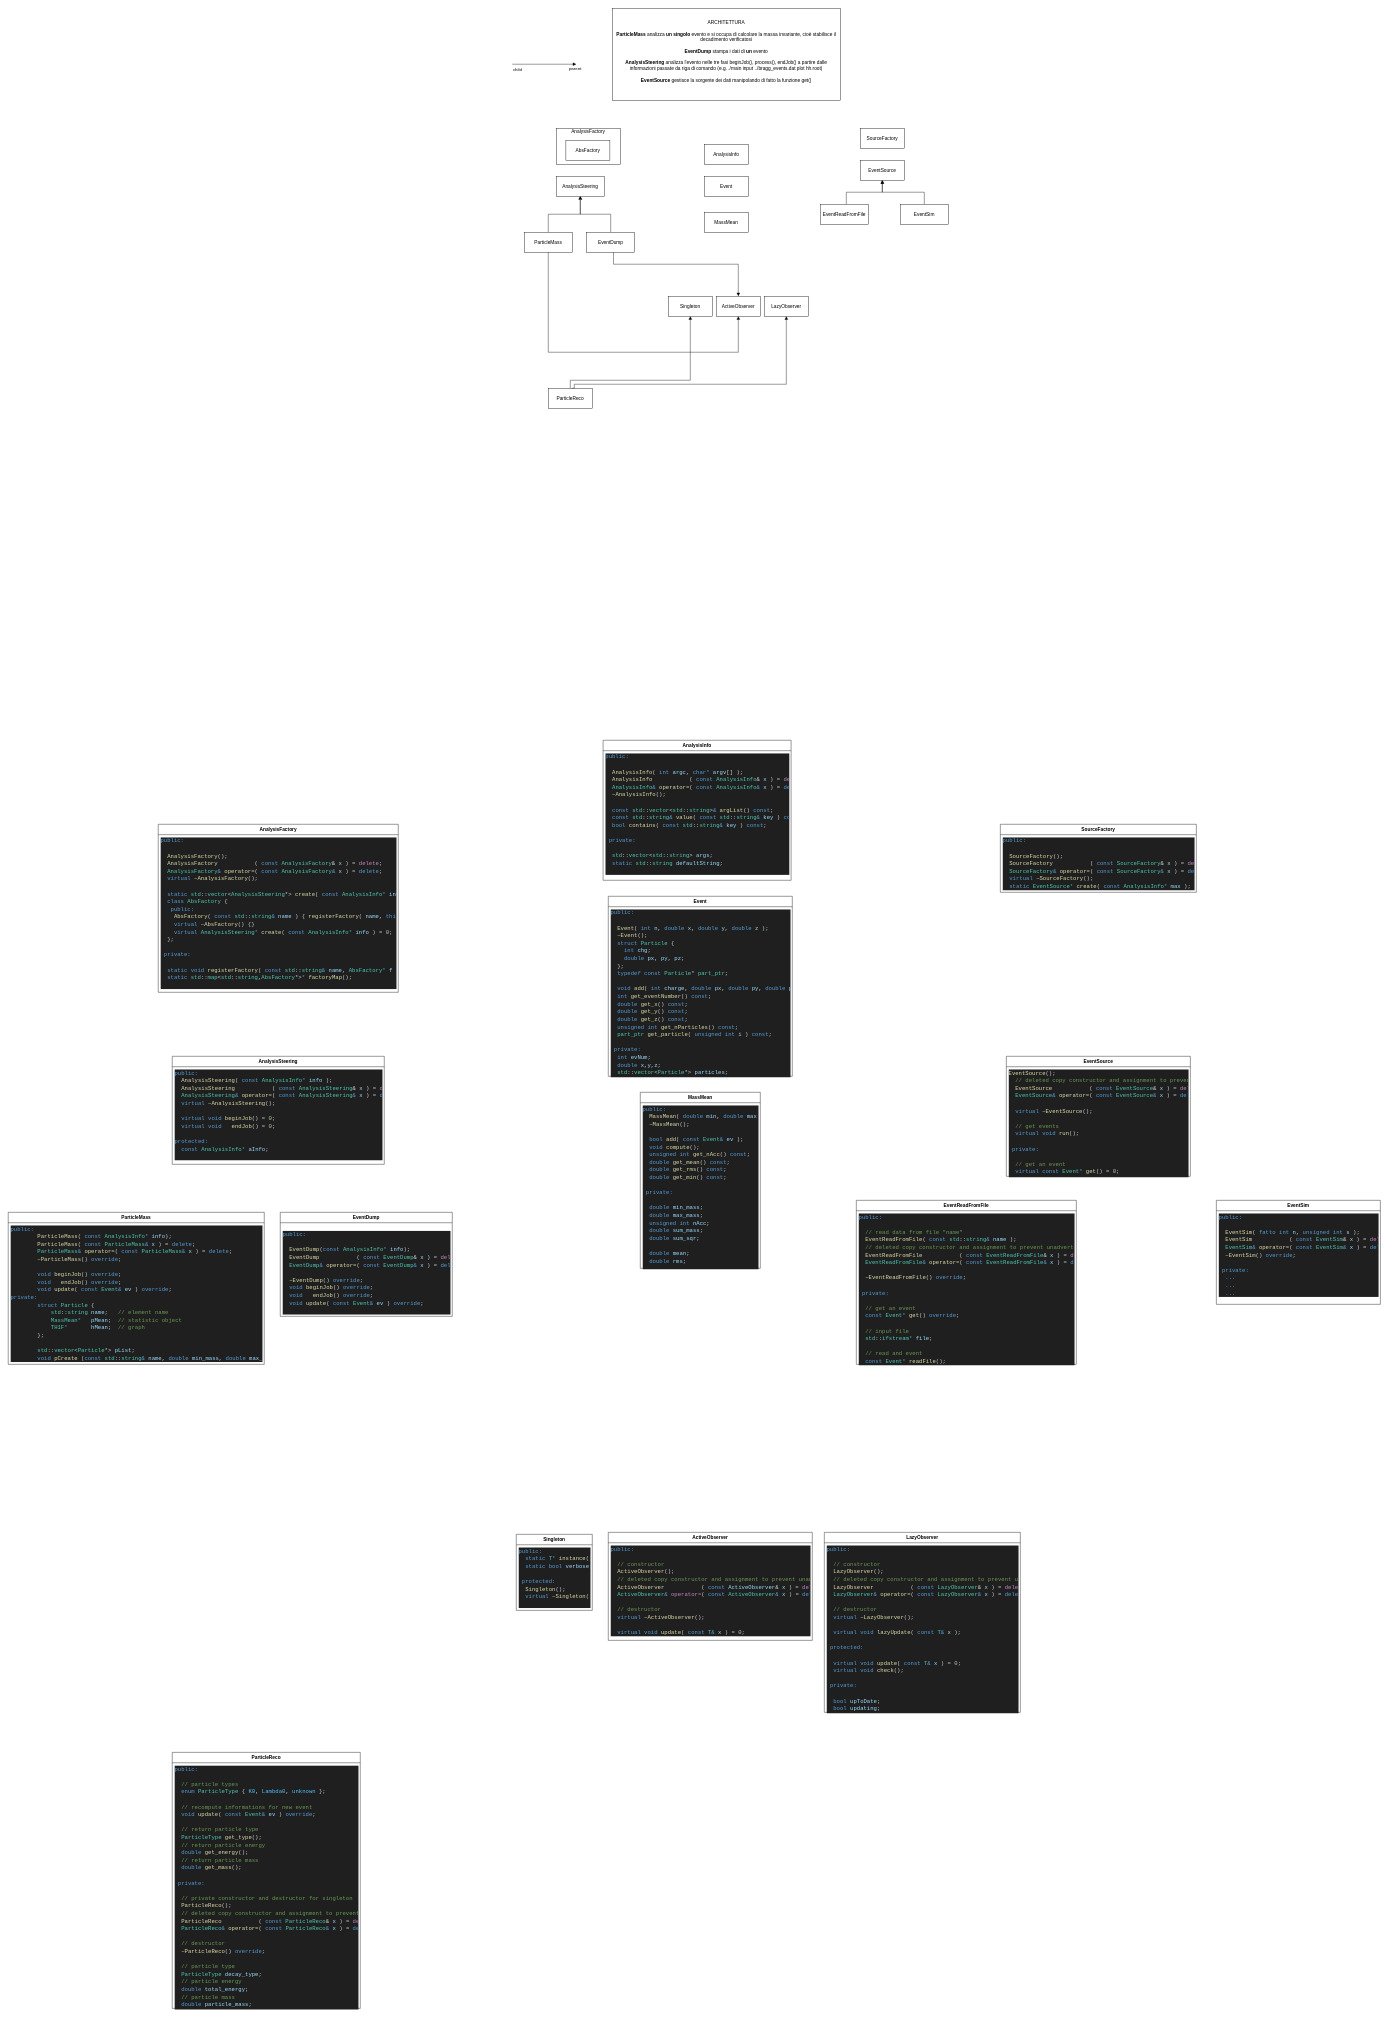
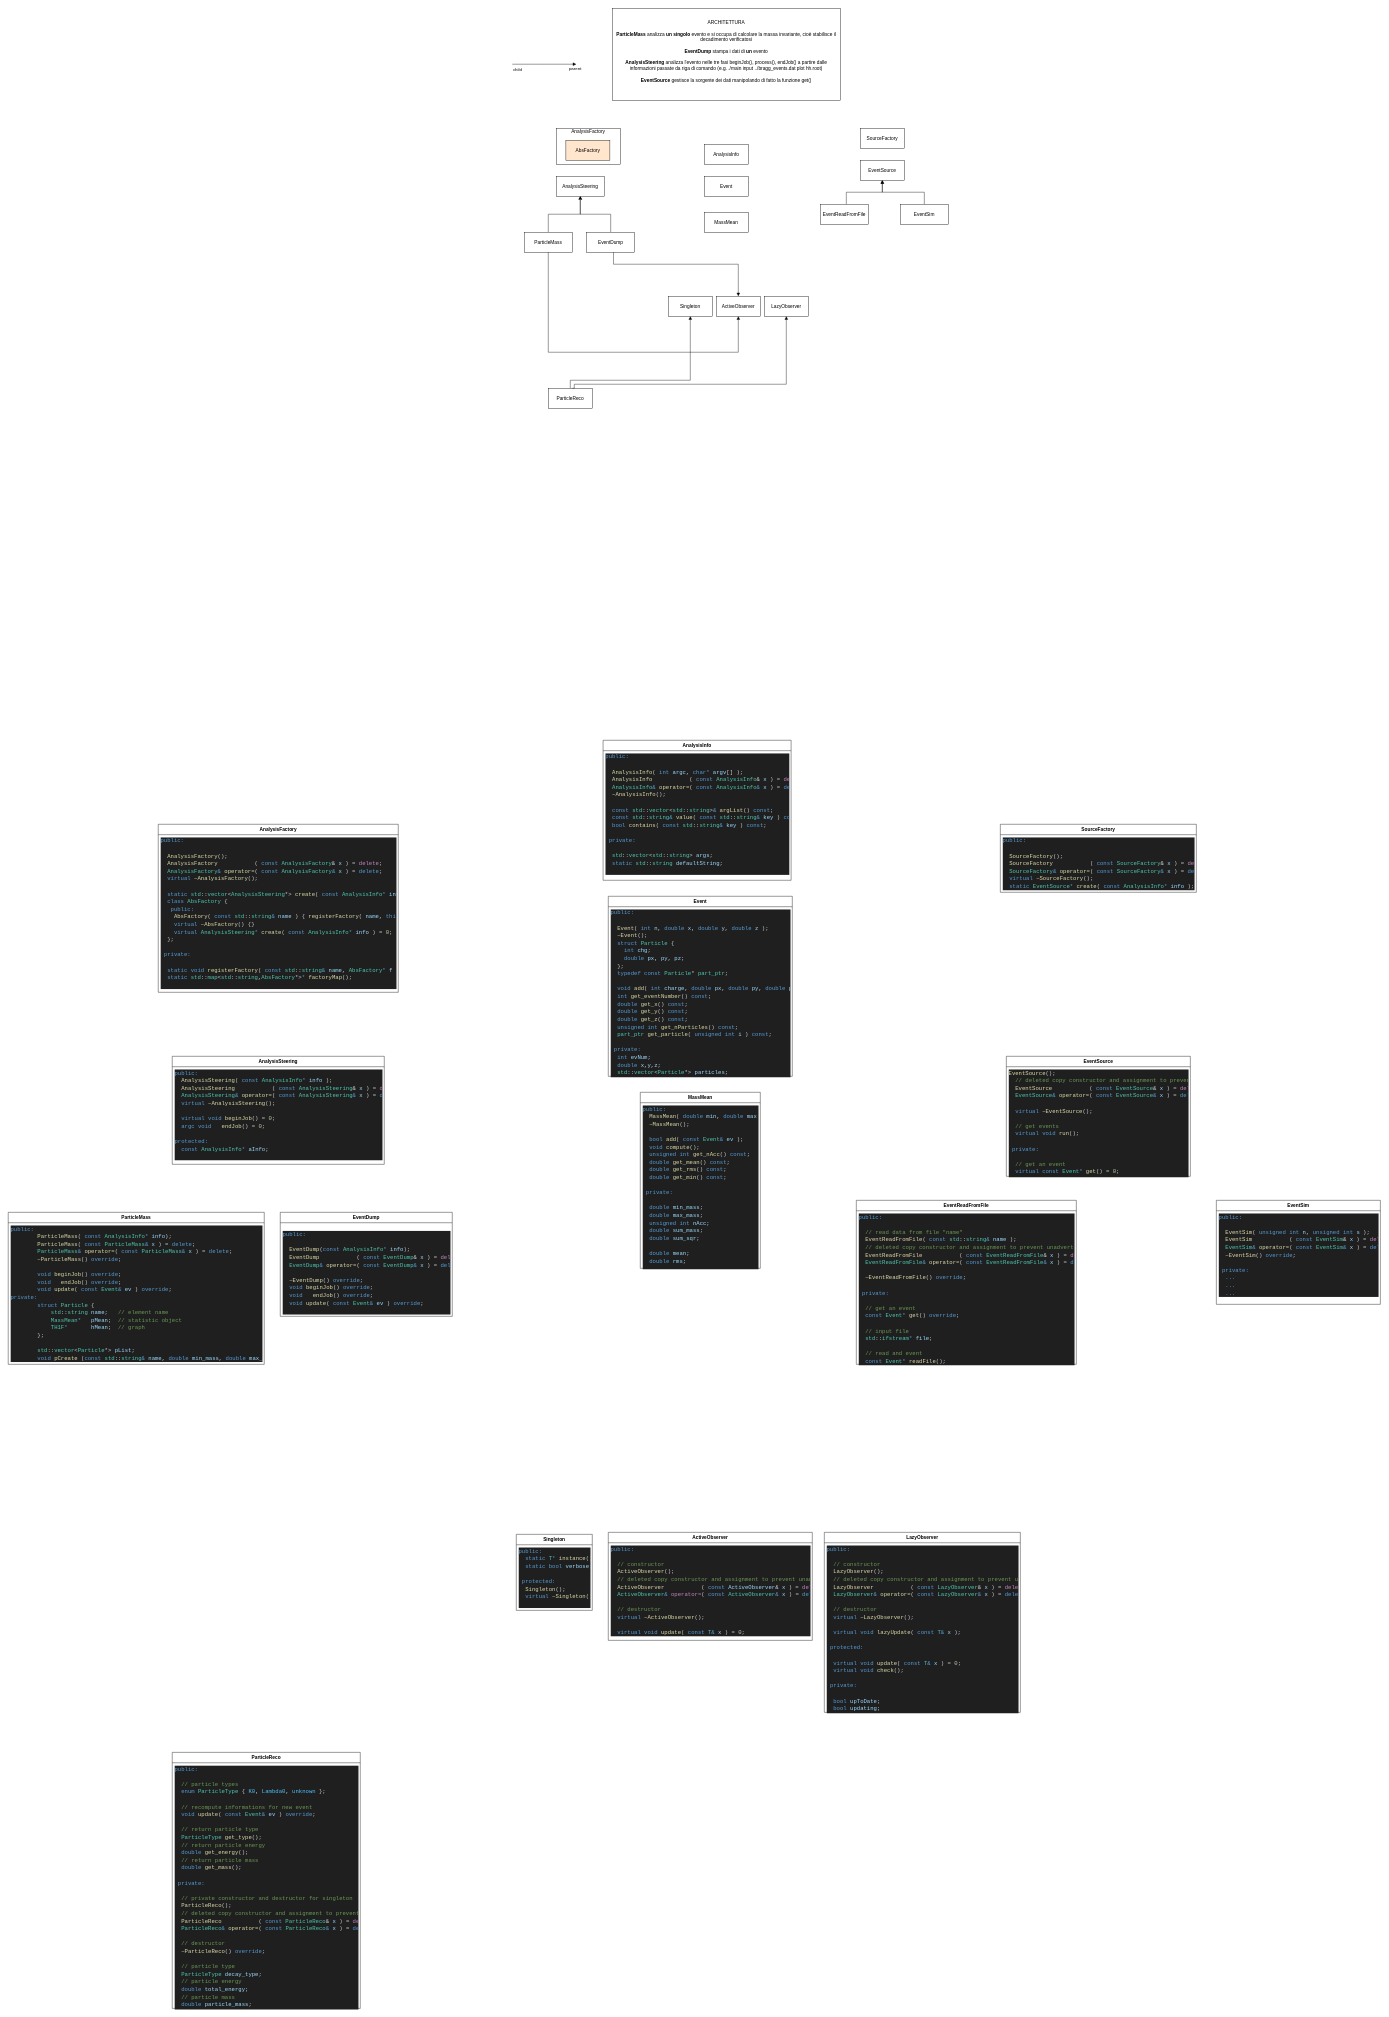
node "AbsFactory": fillcolor #ffffff -> #ffe6cc
node "public: SourceFactory(); SourceFactory ( const SourceFactory& x ) = delete; SourceFactory& operator=( const SourceFactory& x ) = delete; virtual ~SourceFactory(); static EventSource* create( const AnalysisInfo* max );": label "public: SourceFactory(); SourceFactory ( const SourceFactory& x ) = delete; SourceFactory& operator=( const SourceFactory& x ) = delete; virtual ~SourceFactory(); static EventSource* create( const AnalysisInfo* max );" -> "public: SourceFactory(); SourceFactory ( const SourceFactory& x ) = delete; SourceFactory& operator=( const SourceFactory& x ) = delete; virtual ~SourceFactory(); static EventSource* create( const AnalysisInfo* info );"
node "public: AnalysisSteering( const AnalysisInfo* info ); AnalysisSteering ( const AnalysisSteering& x ) = delete; AnalysisSteering& operator=( const AnalysisSteering& x ) = delete; virtual ~AnalysisSteering(); virtual void beginJob() = 0; virtual void endJob() = 0; protected: const AnalysisInfo* aInfo;": label "public: AnalysisSteering( const AnalysisInfo* info ); AnalysisSteering ( const AnalysisSteering& x ) = delete; AnalysisSteering& operator=( const AnalysisSteering& x ) = delete; virtual ~AnalysisSteering(); virtual void beginJob() = 0; virtual void endJob() = 0; protected: const AnalysisInfo* aInfo;" -> "public: AnalysisSteering( const AnalysisInfo* info ); AnalysisSteering ( const AnalysisSteering& x ) = delete; AnalysisSteering& operator=( const AnalysisSteering& x ) = delete; virtual ~AnalysisSteering(); virtual void beginJob() = 0; argc void endJob() = 0; protected: const AnalysisInfo* aInfo;"
node "public: EventSim( fatto int n, unsigned int s ); EventSim ( const EventSim& x ) = delete; EventSim& operator=( const EventSim& x ) = delete; ~EventSim() override; private: ... ... ...": label "public: EventSim( fatto int n, unsigned int s ); EventSim ( const EventSim& x ) = delete; EventSim& operator=( const EventSim& x ) = delete; ~EventSim() override; private: ... ... ..." -> "public: EventSim( unsigned int n, unsigned int s ); EventSim ( const EventSim& x ) = delete; EventSim& operator=( const EventSim& x ) = delete; ~EventSim() override; private: ... ... ..."
